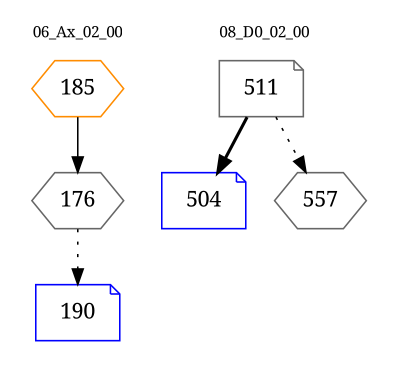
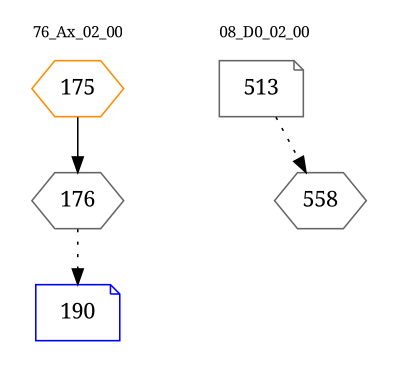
cluster "06_Ax_02_00": label "06_Ax_02_00" -> "76_Ax_02_00"
node "185": label "185" -> "175"
node "511": label "511" -> "513"
node "504": removed
node "557": label "557" -> "558"
